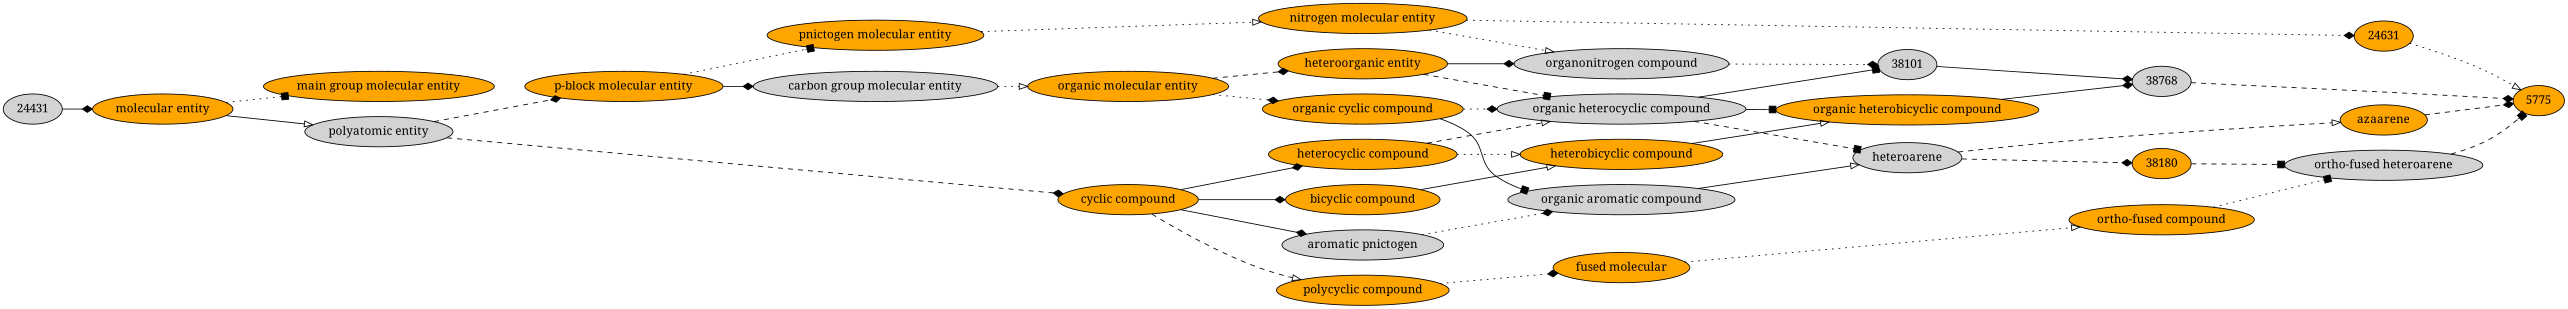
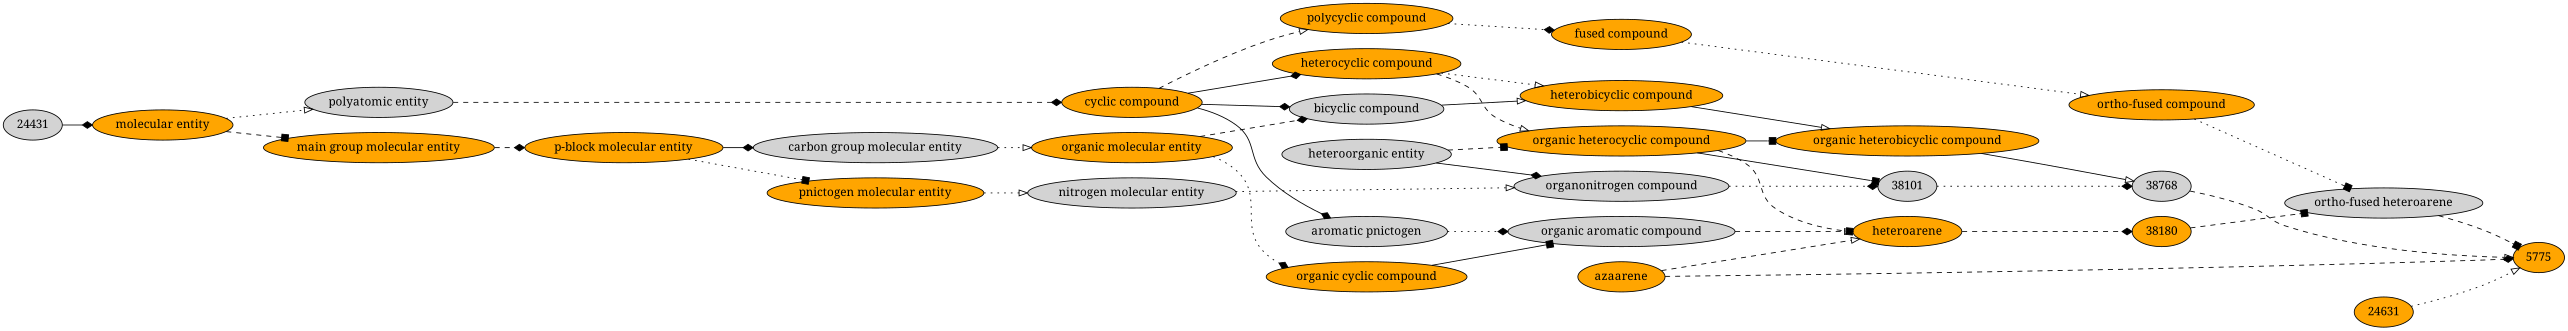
node "nitrogen molecular entity": fillcolor orange -> lightgrey
edge "nitrogen molecular entity" -> "24631": removed
node "heteroorganic entity": fillcolor orange -> lightgrey
edge "38101" -> "38768": style solid -> dotted
edge "organic molecular entity" -> "heteroorganic entity": now "organic molecular entity" -> "bicyclic compound"
edge "38768" -> "5775": arrowhead diamond -> onormal
edge "organic heterobicyclic compound" -> "38768": arrowhead diamond -> onormal
edge "molecular entity" -> "main group molecular entity": style dotted -> dashed
edge "organic cyclic compound" -> "organic heterocyclic compound": removed
node "organic heterocyclic compound": fillcolor lightgrey -> orange
edge "polyatomic entity" -> "p-block molecular entity": now "main group molecular entity" -> "p-block molecular entity"
edge "molecular entity" -> "polyatomic entity": style solid -> dotted
edge "heteroarene" -> "azaarene": reversed
node "heteroarene": fillcolor lightgrey -> orange
edge "organic aromatic compound" -> "heteroarene": style solid -> dashed
node "bicyclic compound": fillcolor orange -> lightgrey
node "fused molecular": label "fused molecular" -> "fused compound"
